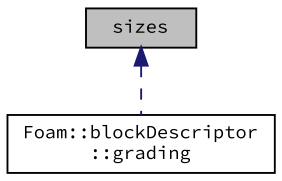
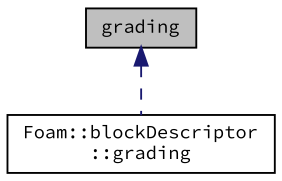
node "sizes": label "sizes" -> "grading"
